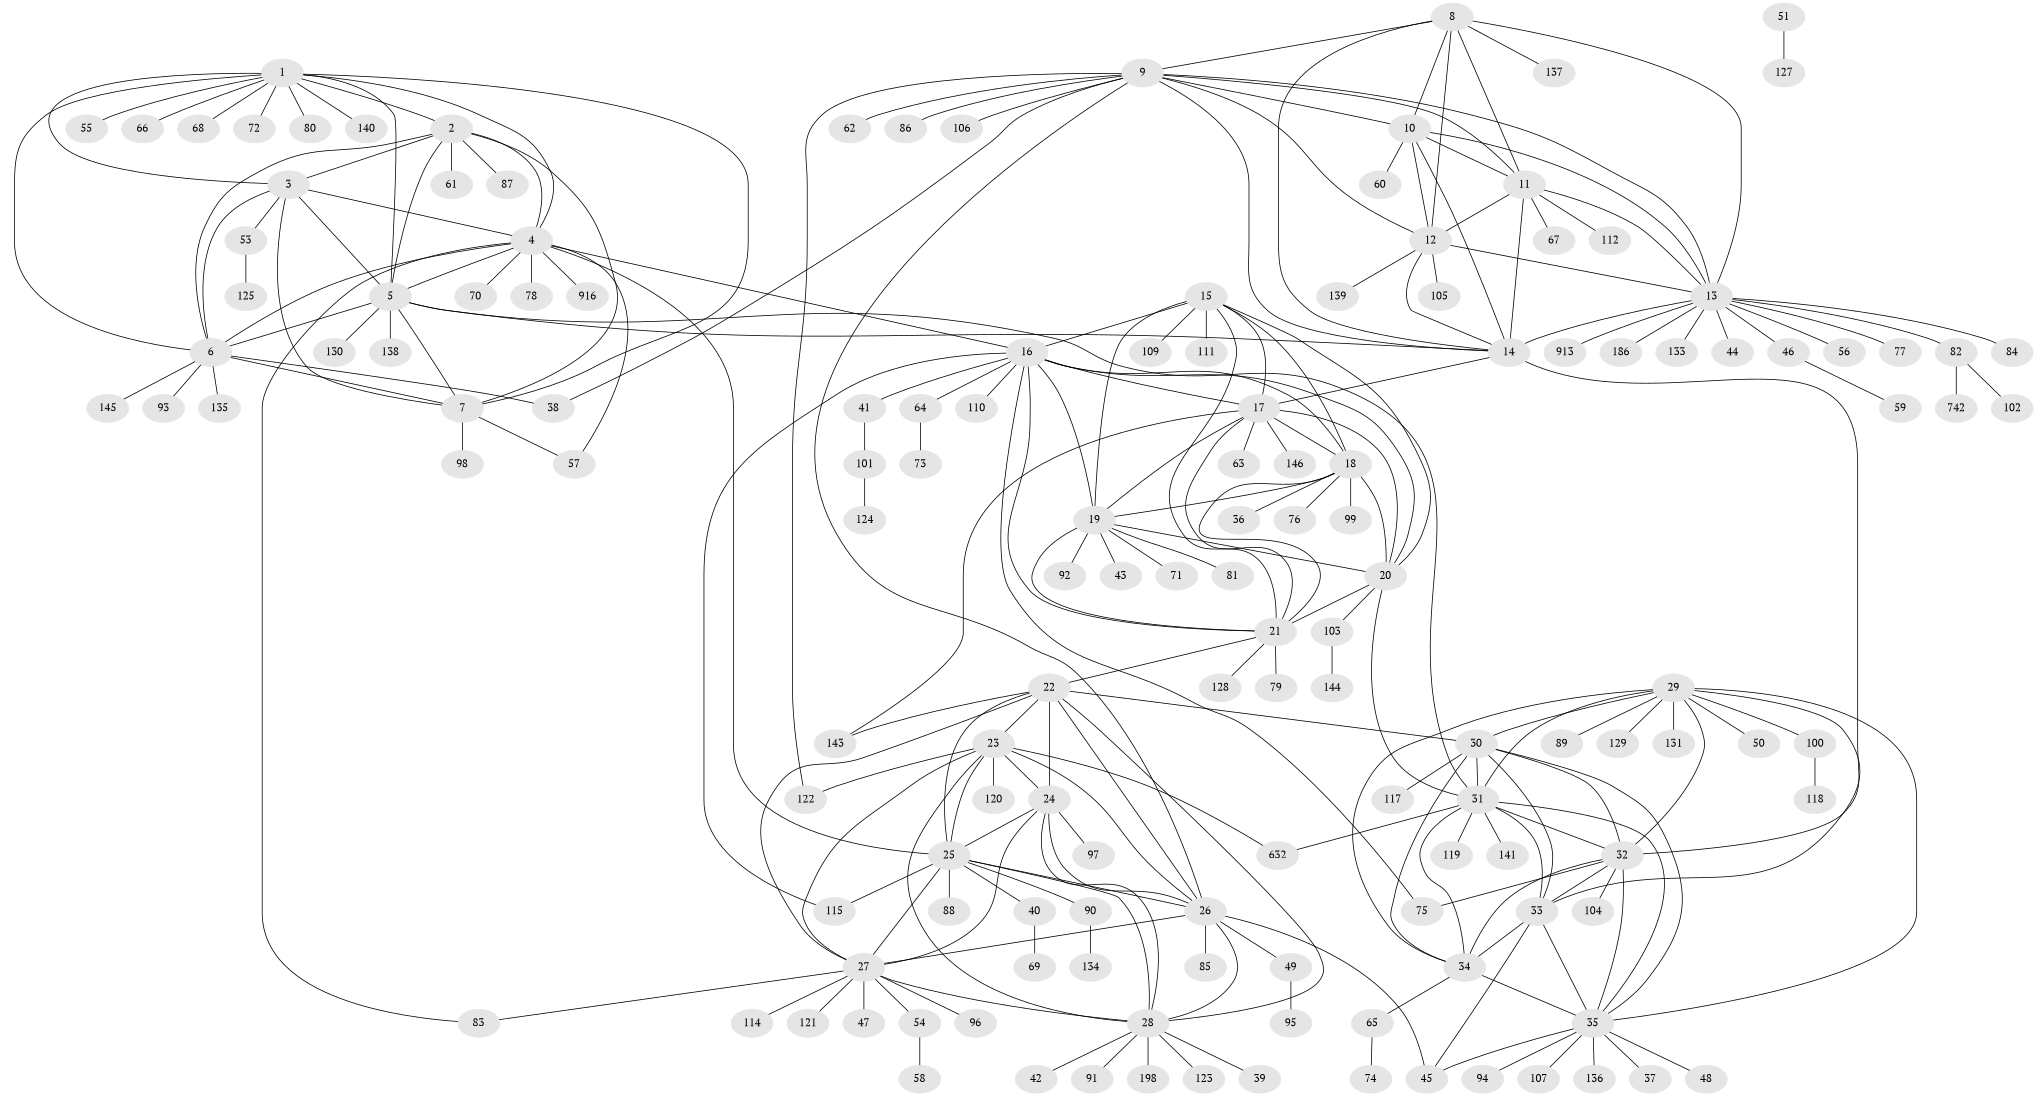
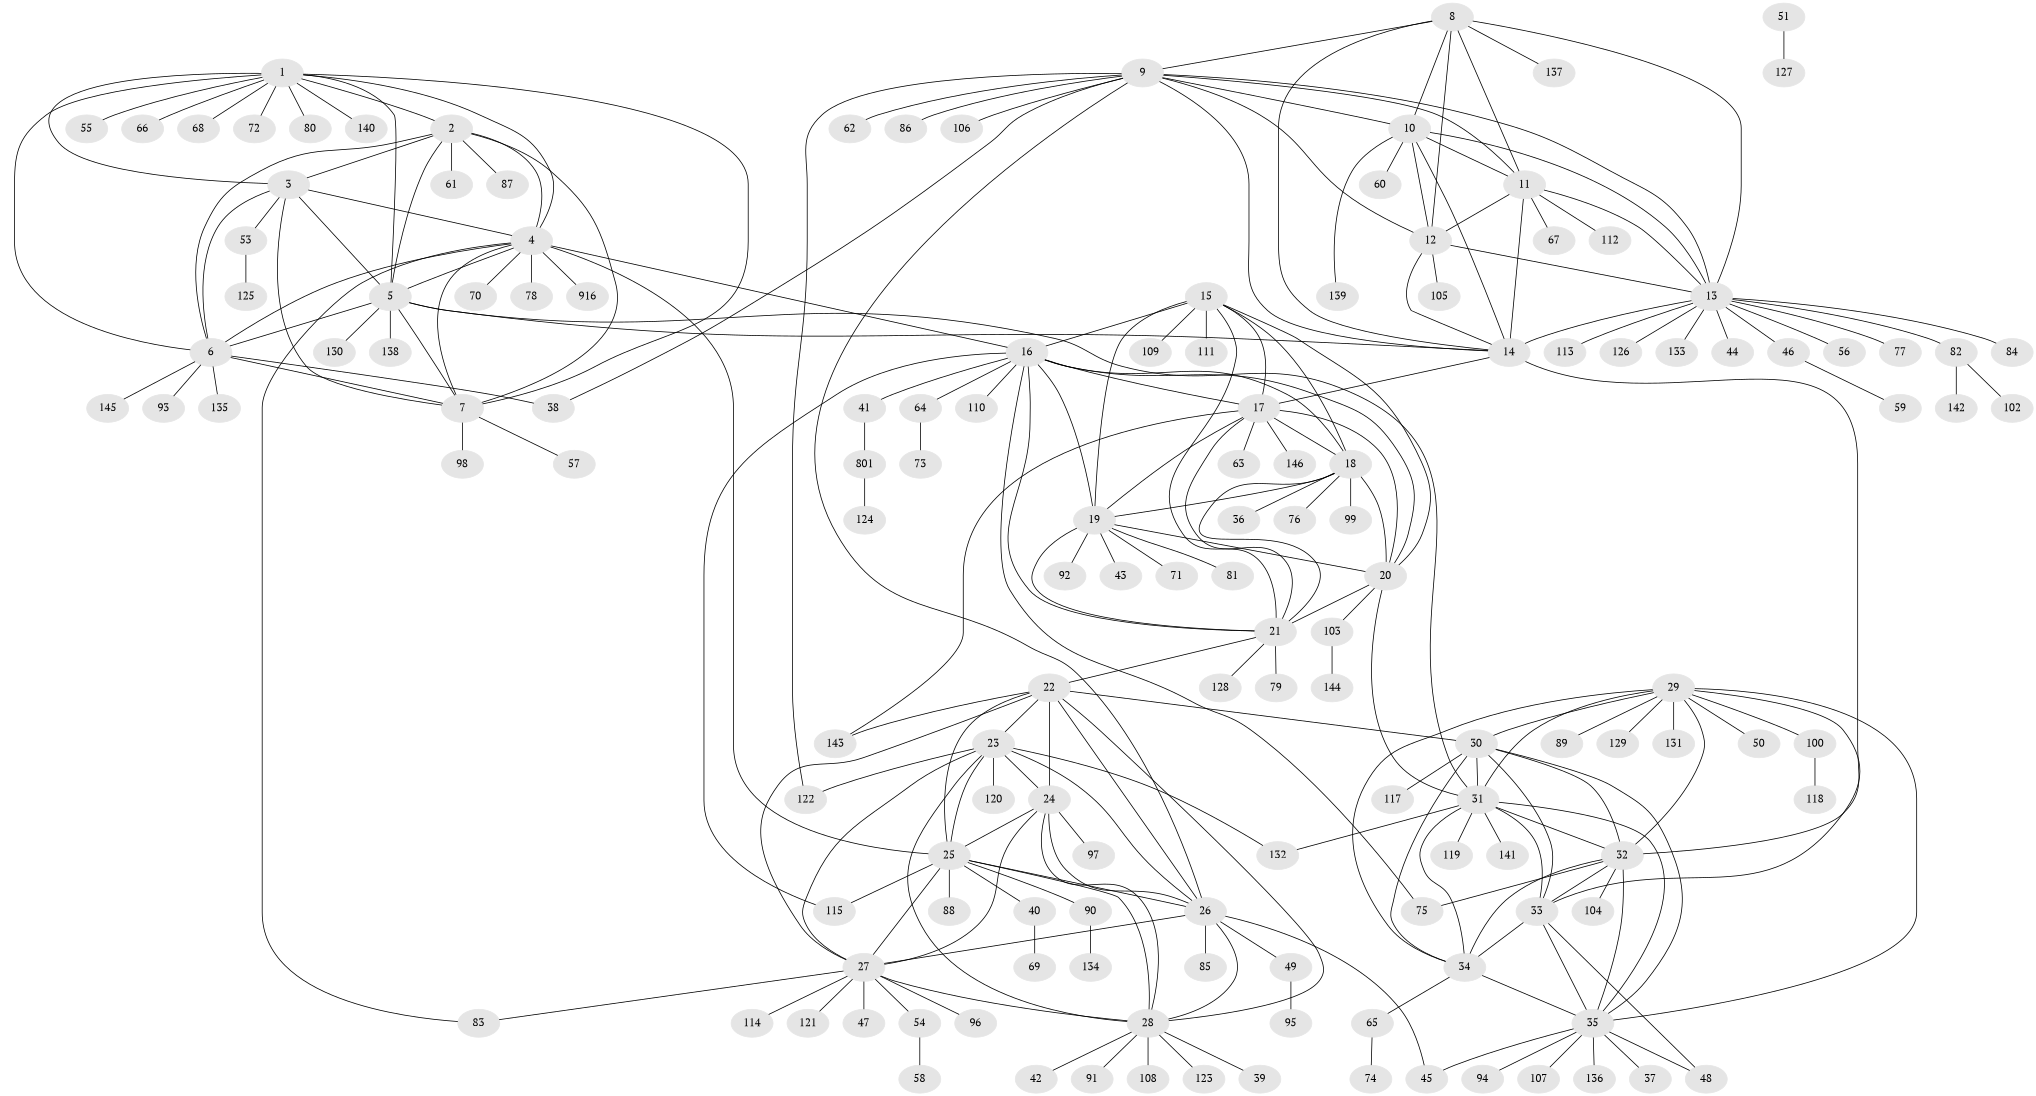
edge "12" -- "139": now "10" -- "139"
edge "4" -- "57": now "4" -- "7"
node "913": label "913" -> "113"
node "186": label "186" -> "126"
node "742": label "742" -> "142"
node "101": label "101" -> "801"
node "632": label "632" -> "132"
edge "33" -- "45": now "33" -- "48"
node "198": label "198" -> "108"
